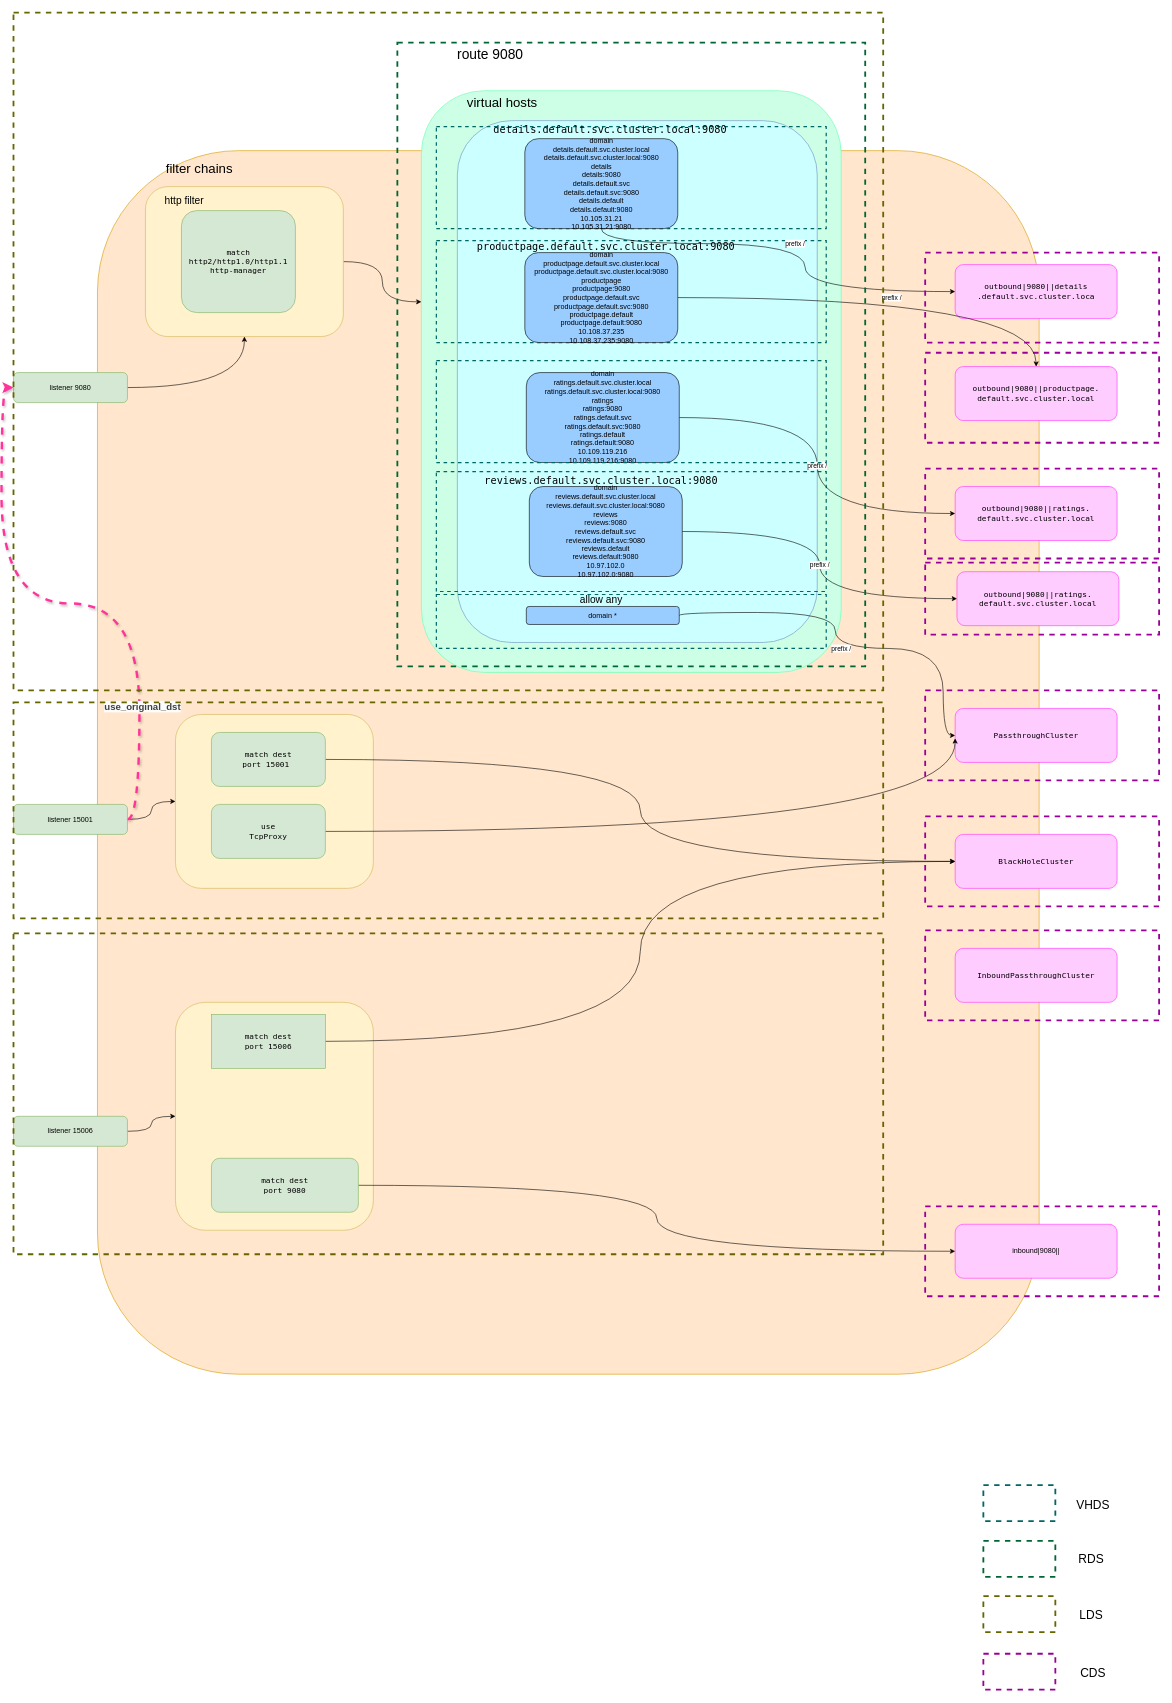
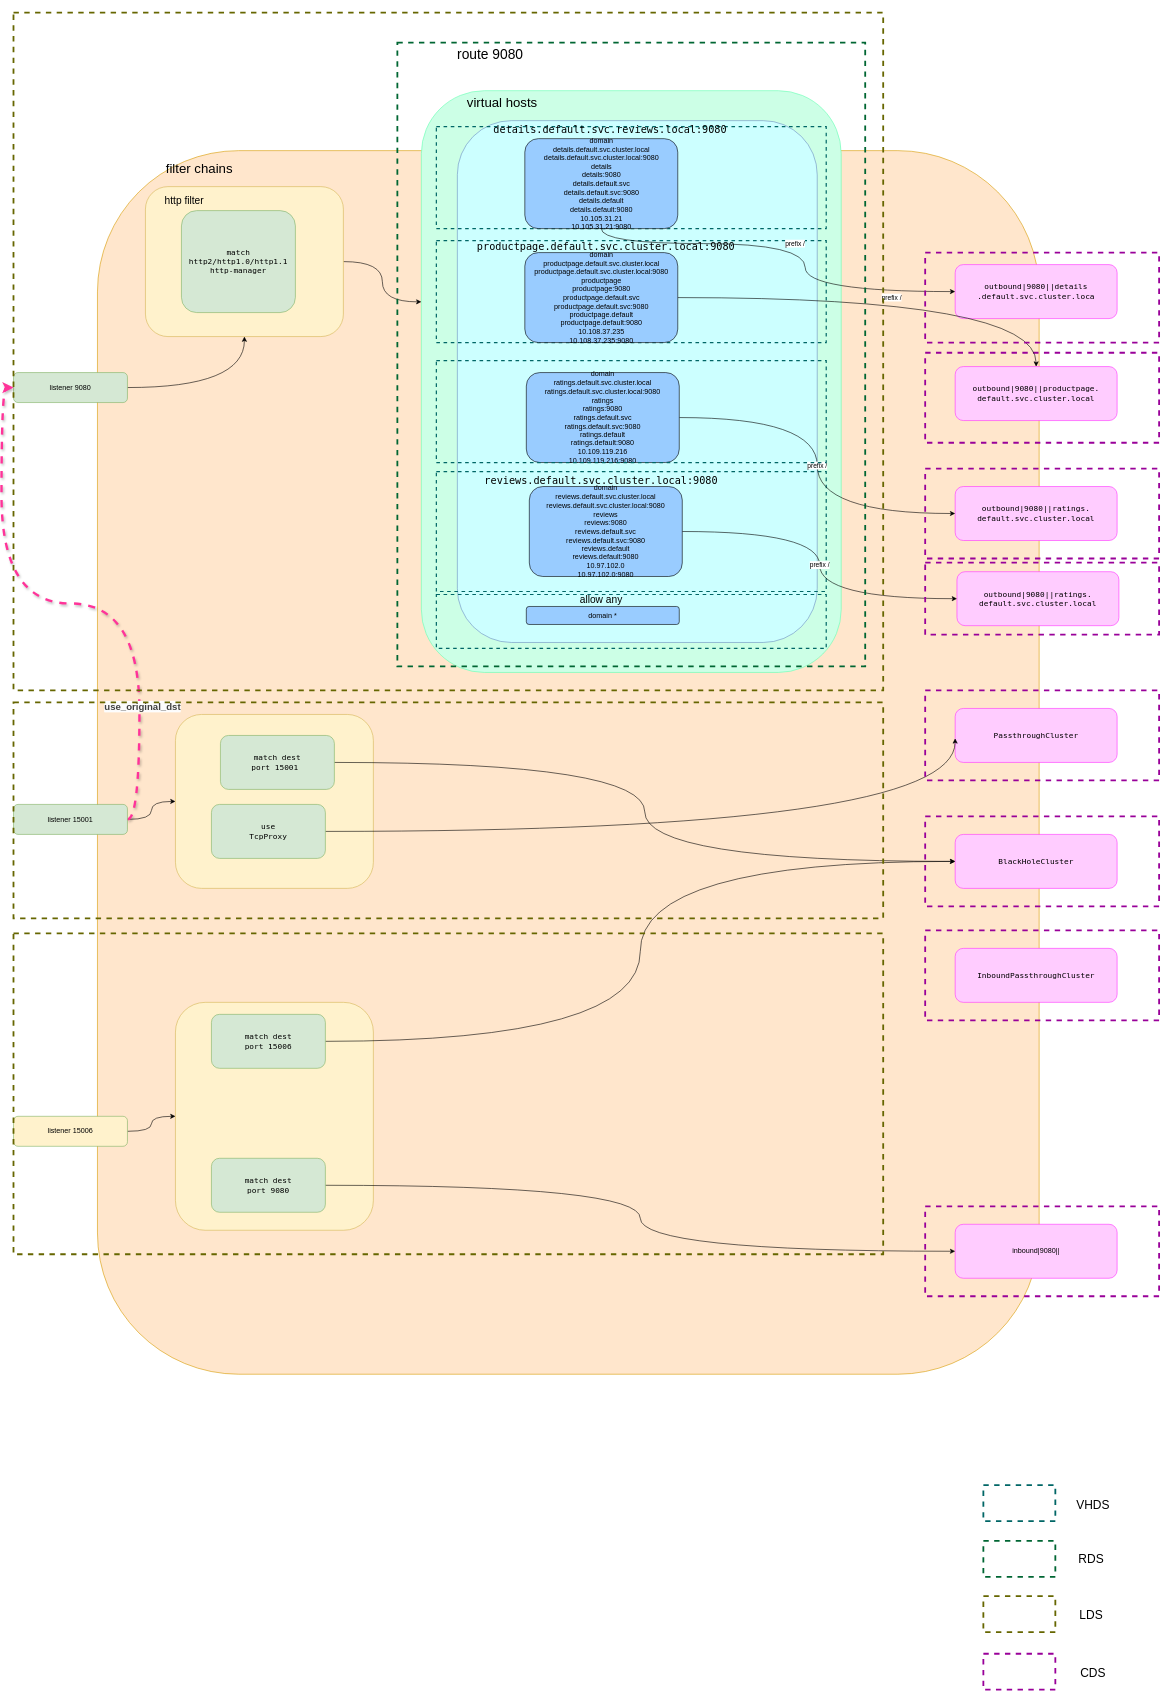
node "details.default.svc.cluster.local:9080": label "details.default.svc.cluster.local:9080" -> "details.default.svc.reviews.local:9080"
edge "domain *" -> "PassthroughCluster": removed, label "prefix /"
node "match dest port 15001": moved (269, 759) -> (278, 762)
node "match dest port 15006": shape rectangle -> rounded rectangle
node "listener 15006": fillcolor #d5e8d4 -> #fff2cc
node "match dest port 9080": size 147x54 -> 114x54
